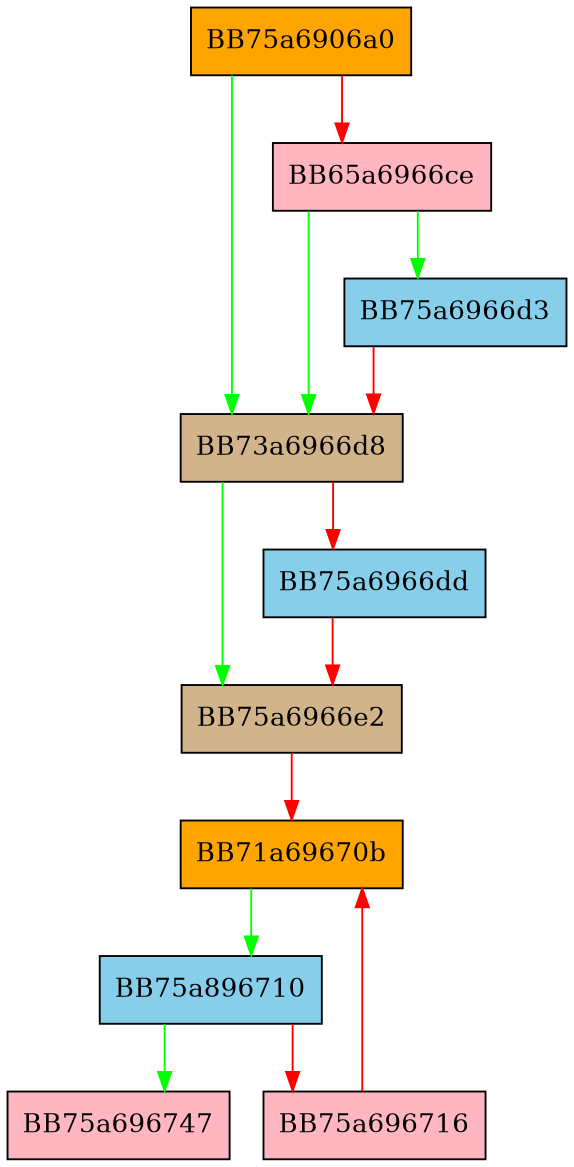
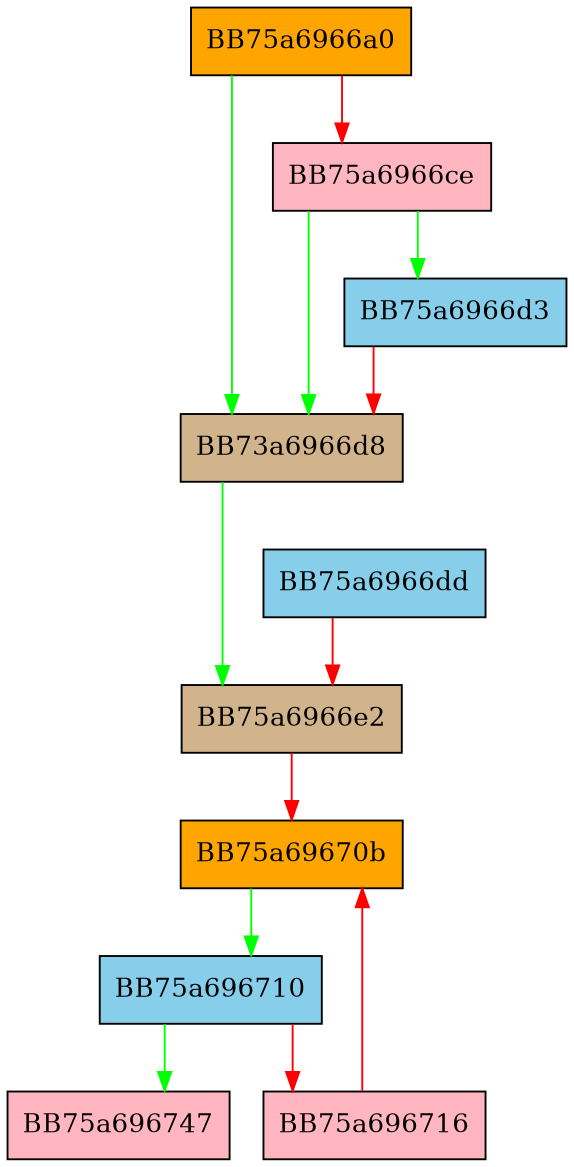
node "BB75a6906a0": label "BB75a6906a0" -> "BB75a6966a0"
node "BB65a6966ce": label "BB65a6966ce" -> "BB75a6966ce"
edge "BB73a6966d8" -> "BB75a6966dd": removed
node "BB71a69670b": label "BB71a69670b" -> "BB75a69670b"
node "BB75a896710": label "BB75a896710" -> "BB75a696710"
